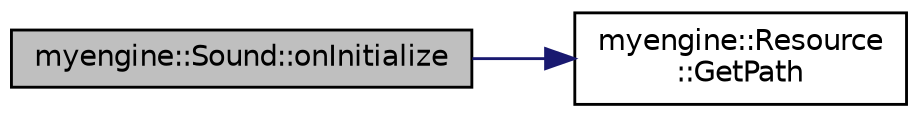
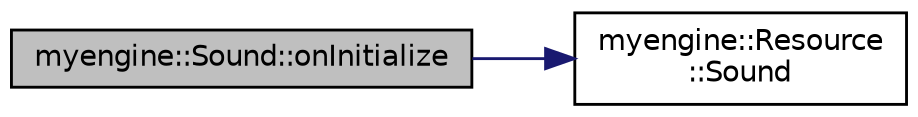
node "myengine::Resource ::GetPath": label "myengine::Resource ::GetPath" -> "myengine::Resource ::Sound"
